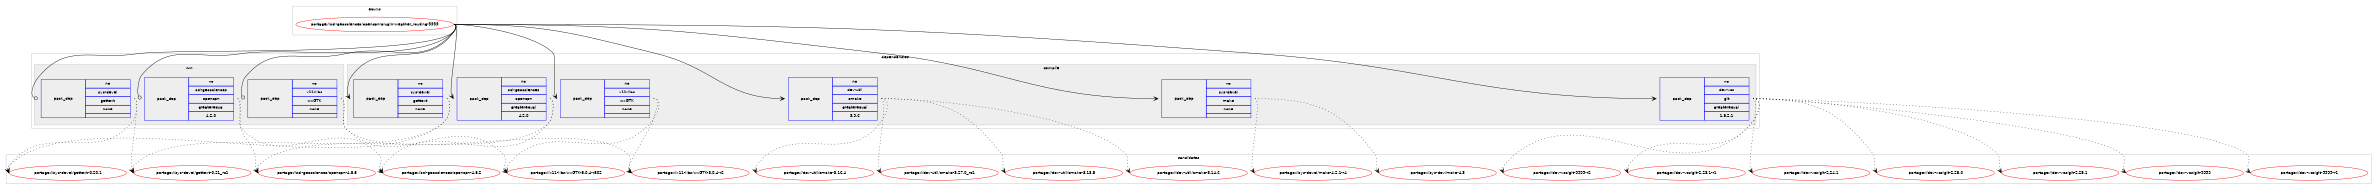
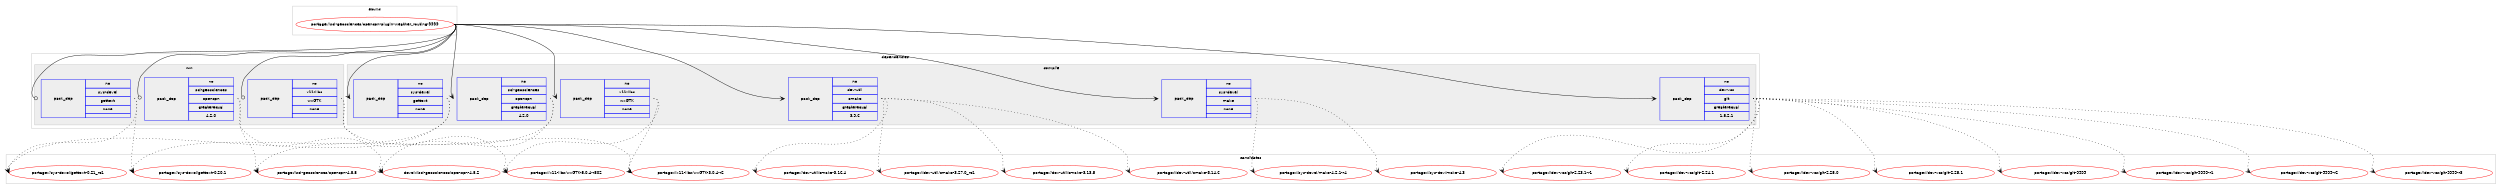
node "portage://sci-geosciences/opencpn-4.8.2": label "portage://sci-geosciences/opencpn-4.8.2" -> "devel://sci-geosciences/opencpn-4.8.2"
node "portage://dev-vcs/git-9999-r3": added
